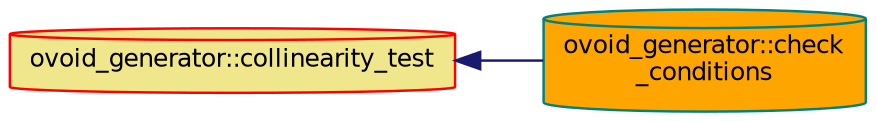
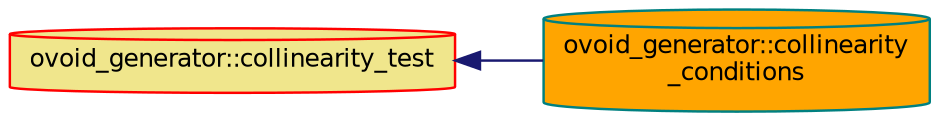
node "ovoid_generator::check _conditions": label "ovoid_generator::check _conditions" -> "ovoid_generator::collinearity _conditions"
